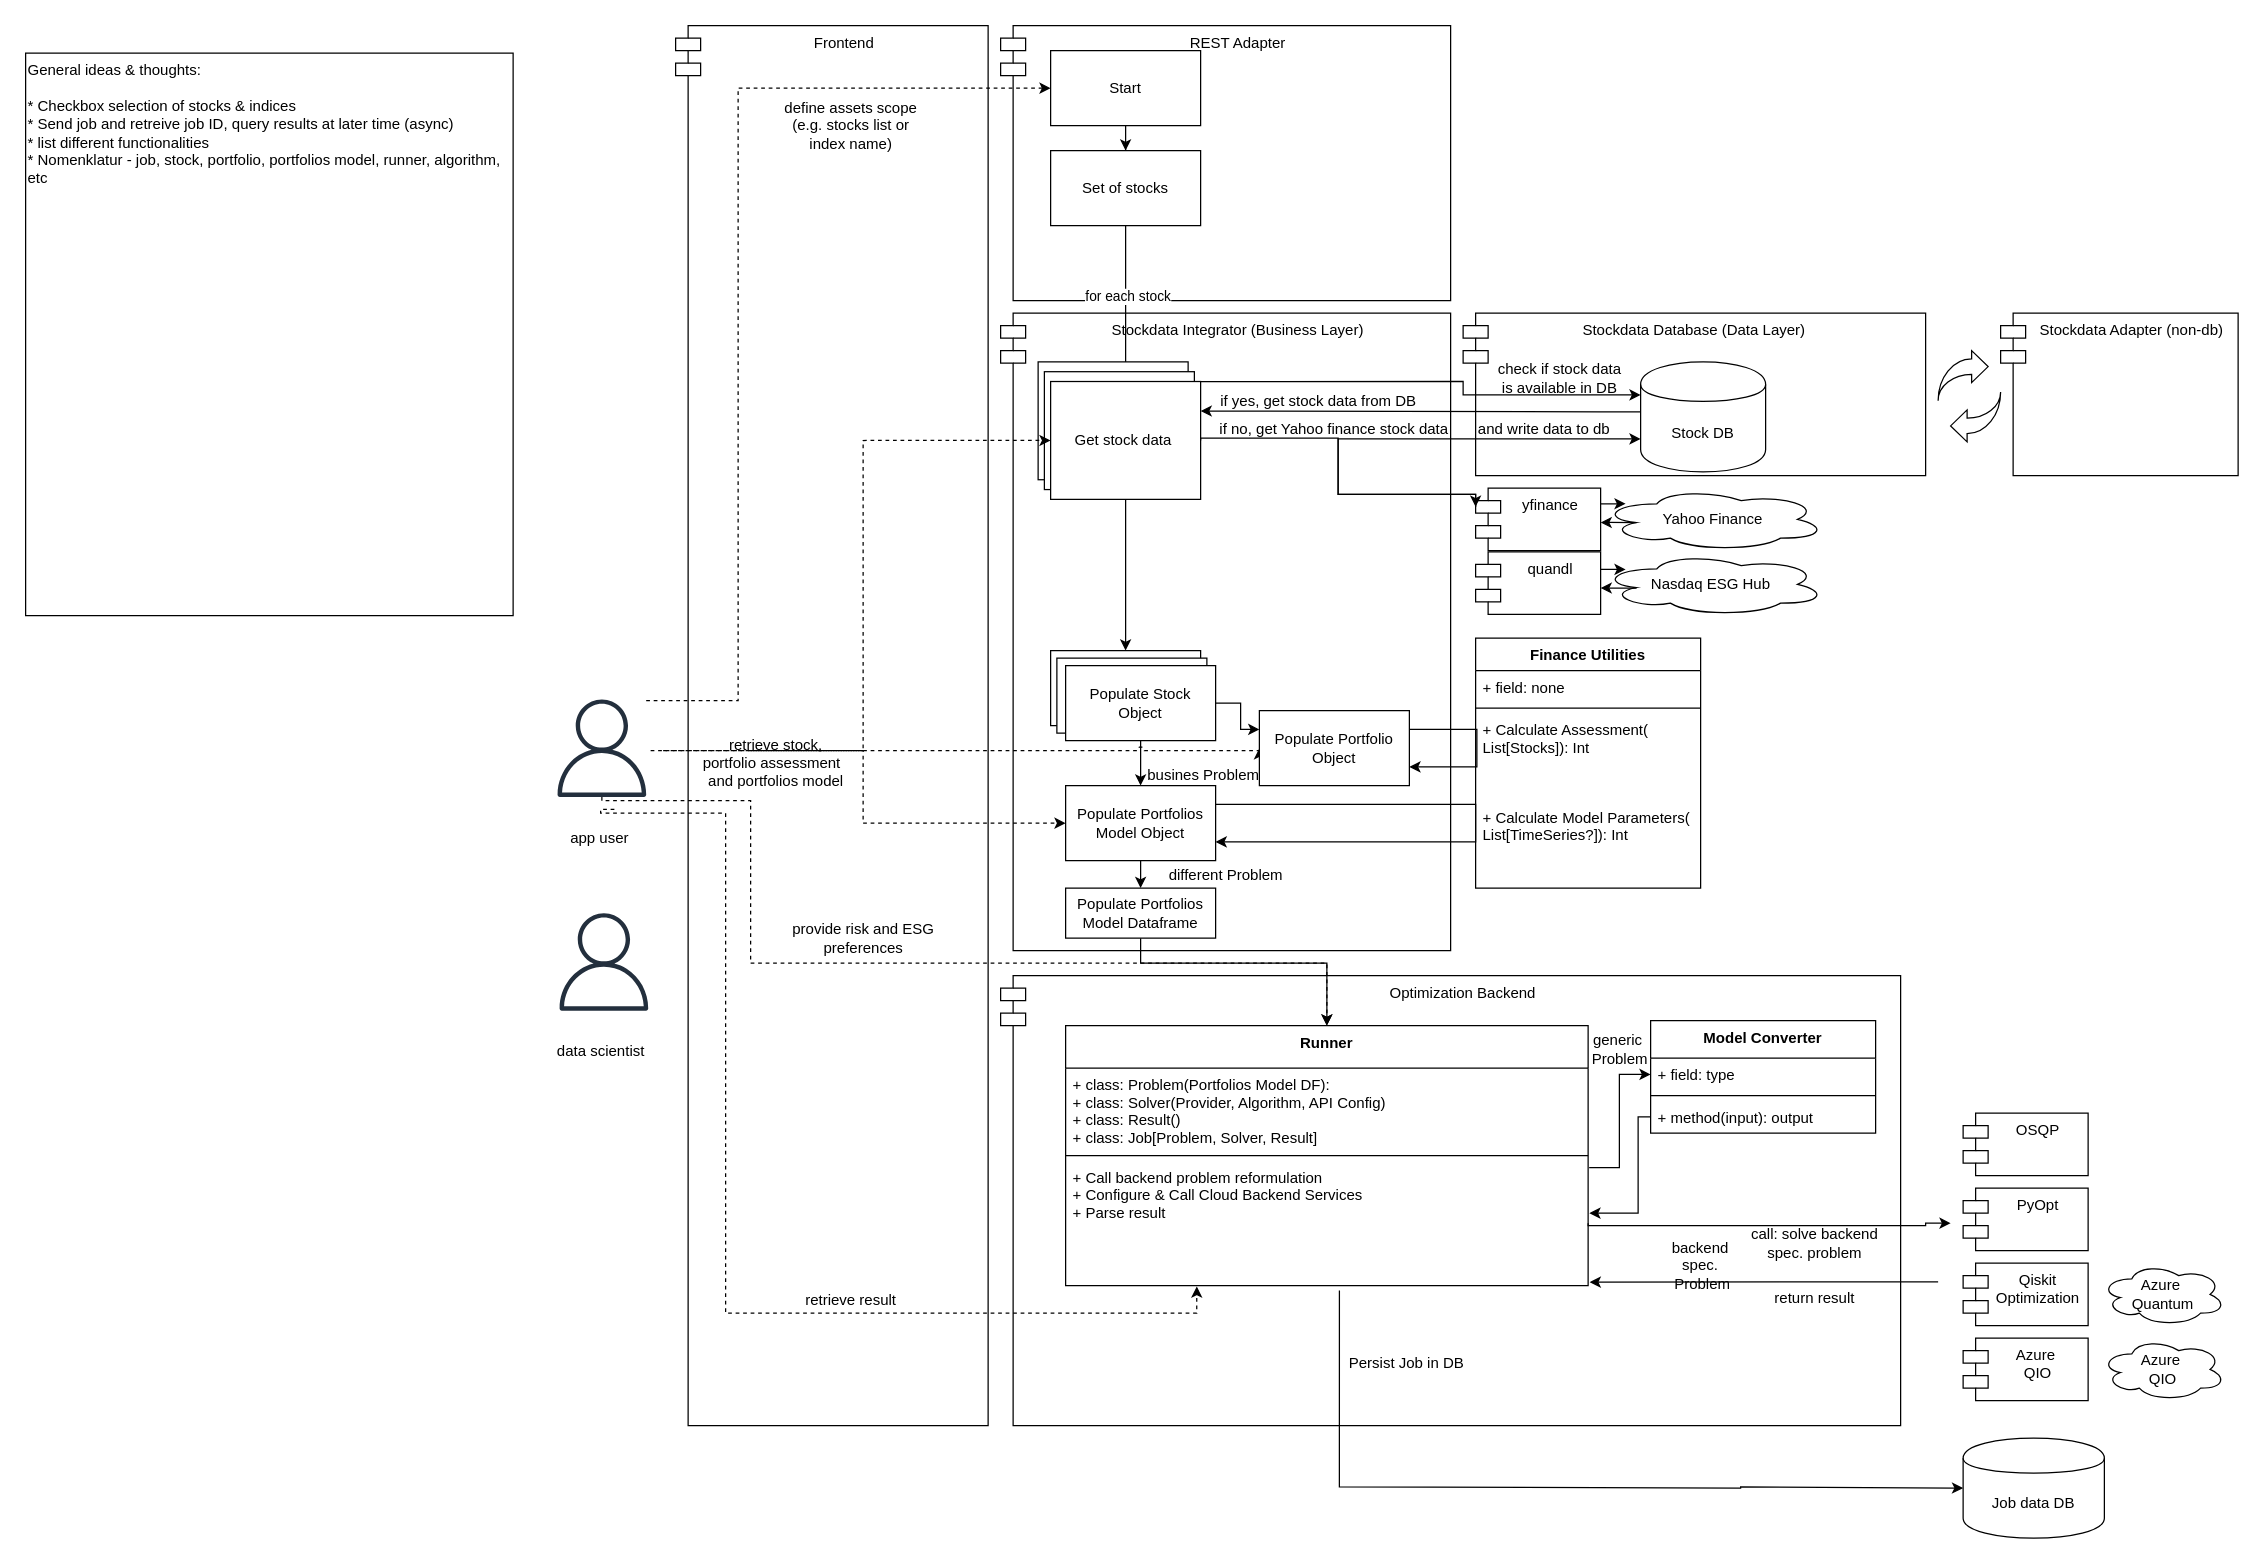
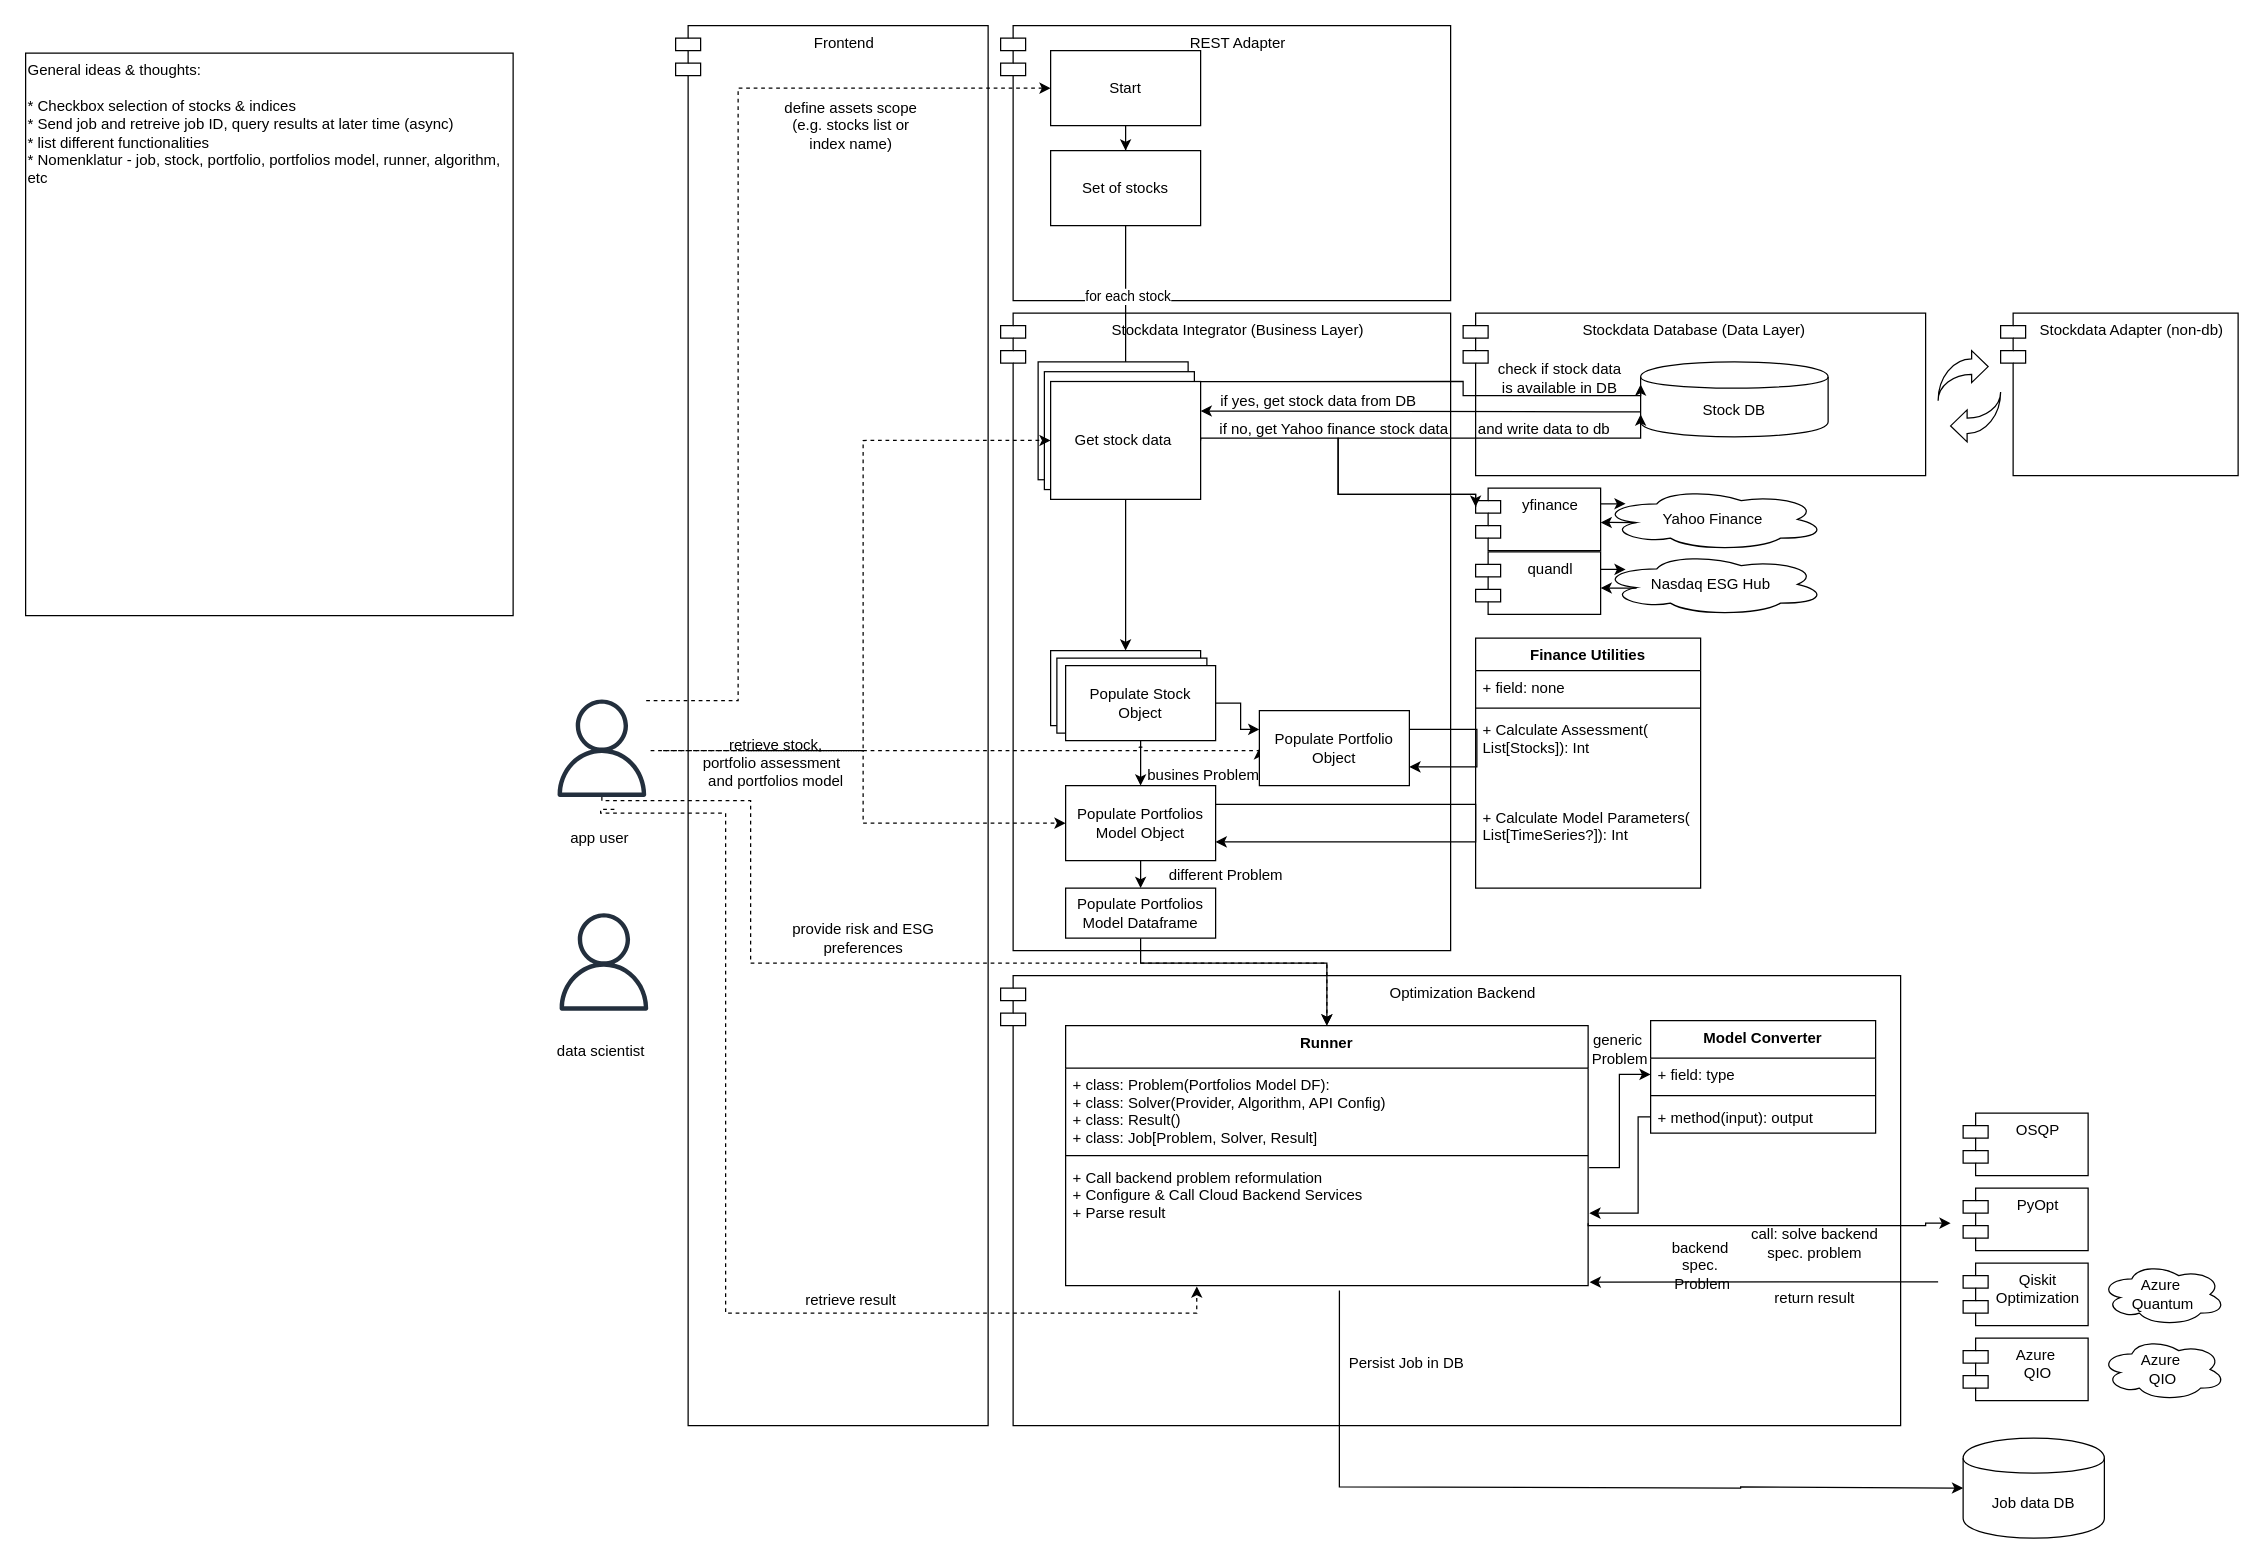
node "Stock DB": size 125x110 -> 188x75
